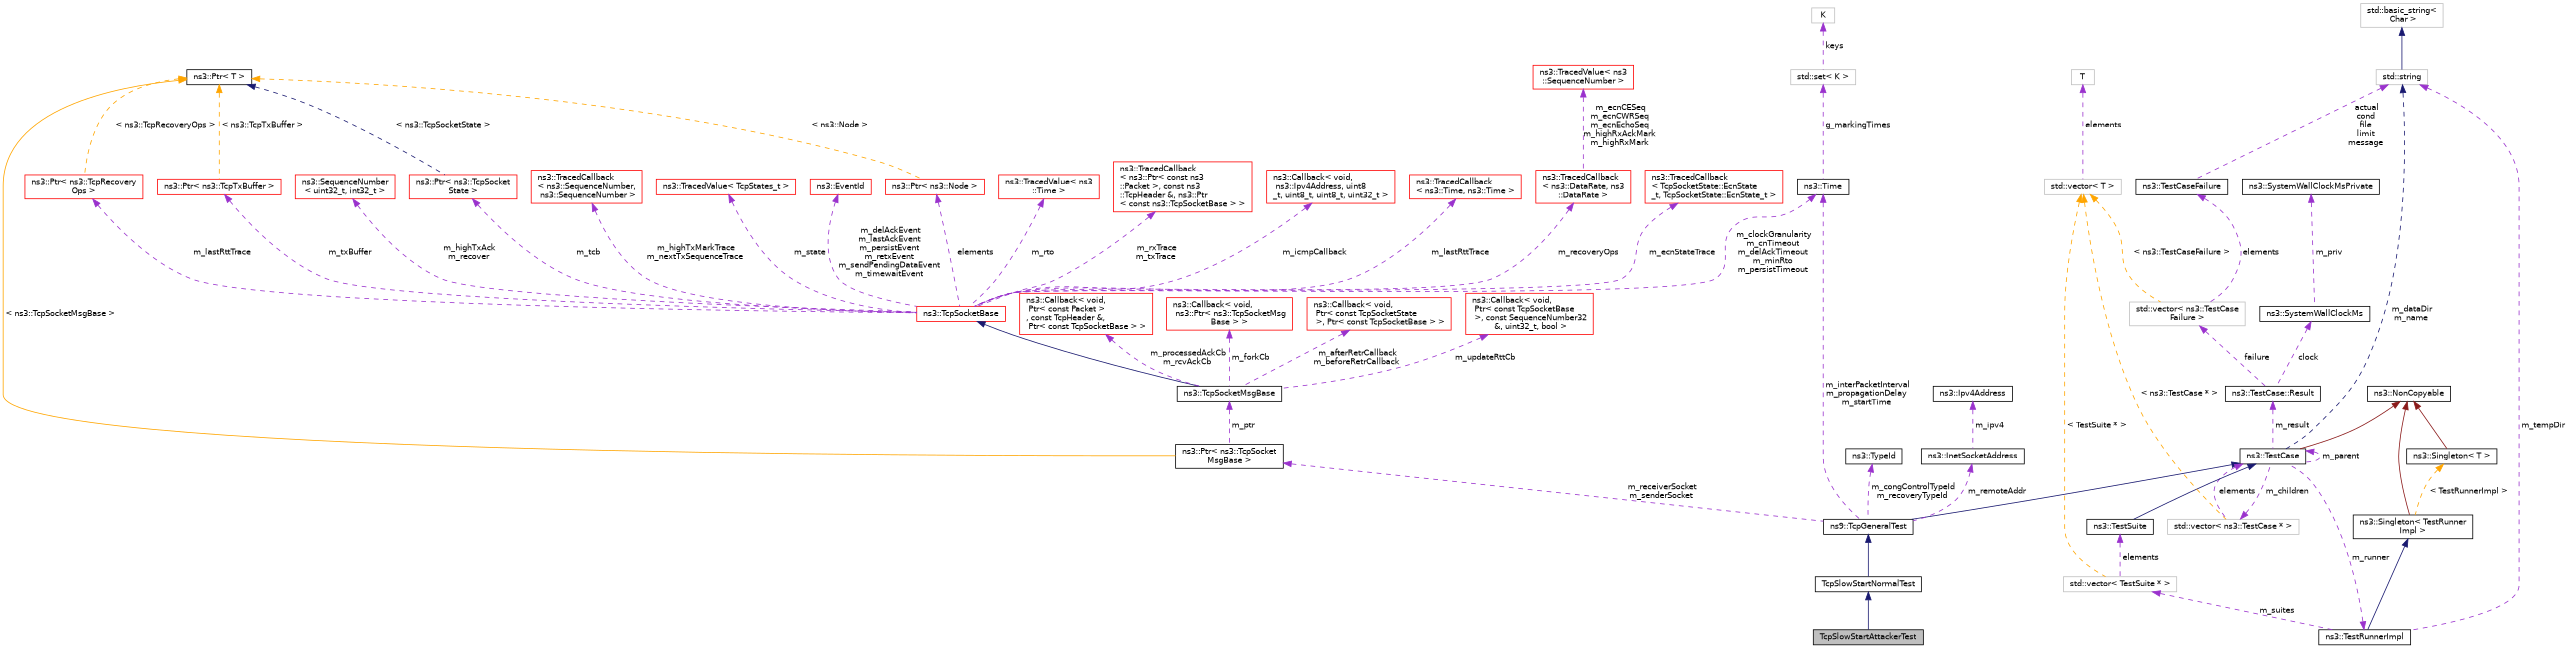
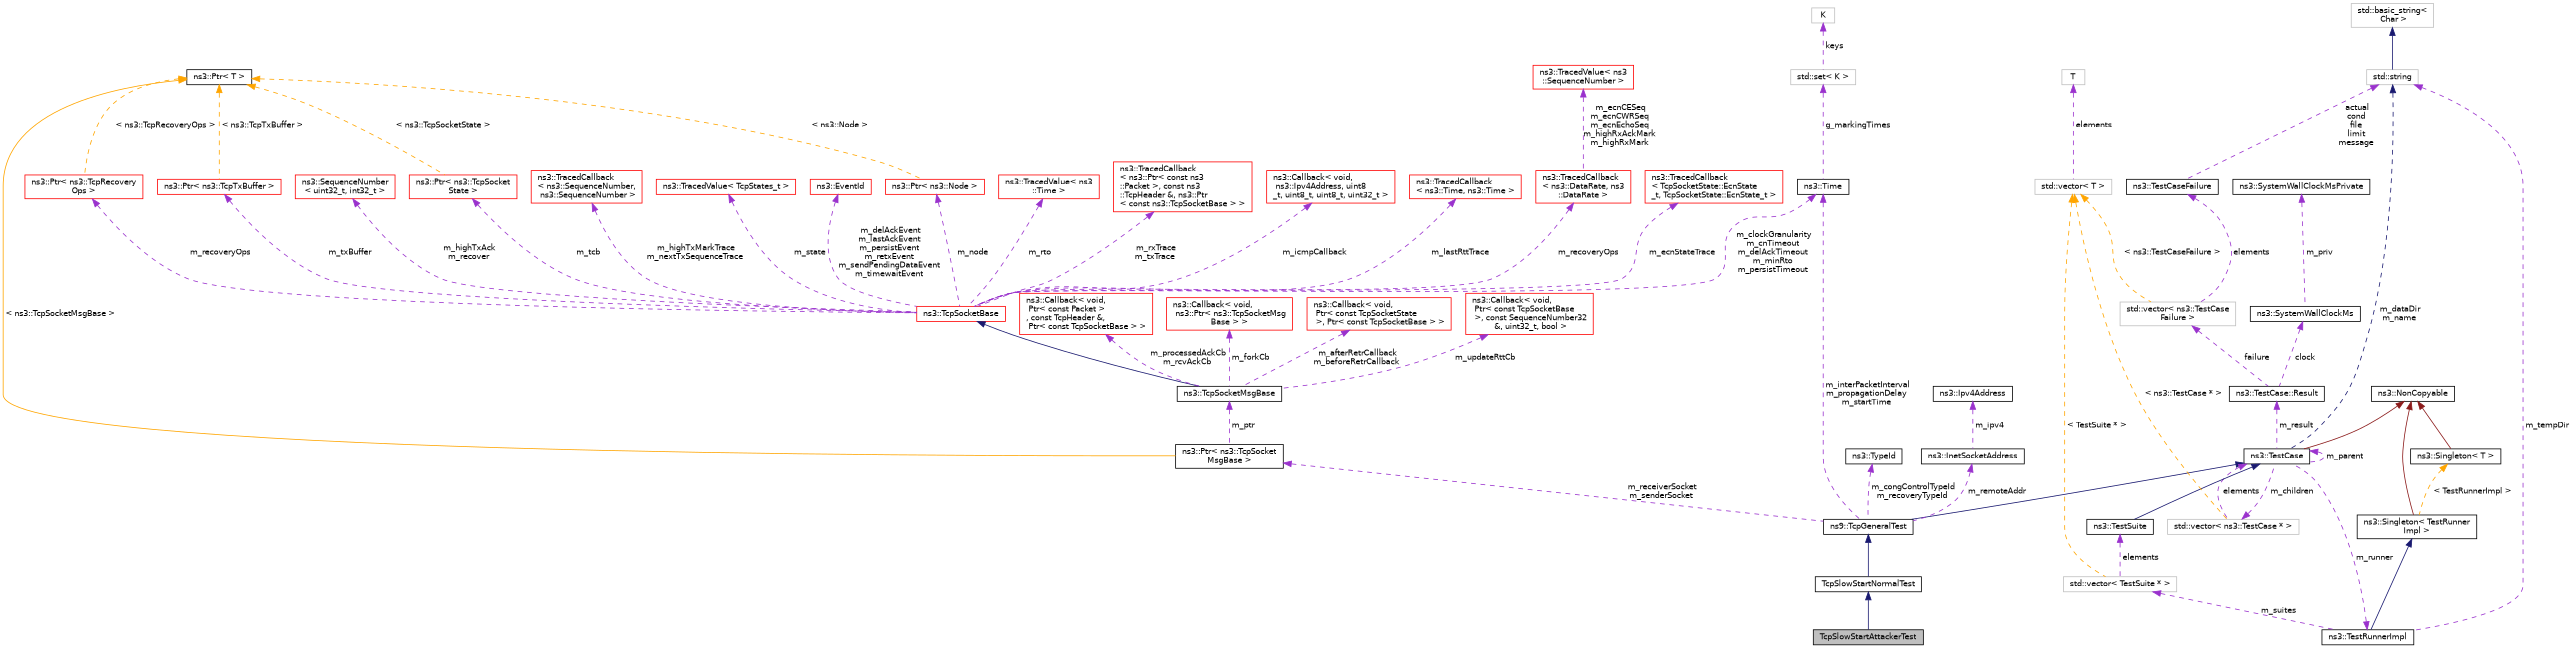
edge "ns3::Ptr< ns3::TcpSocket State >" -> "ns3::Ptr< T >": color midnightblue -> orange
edge "ns3::TcpSocketBase" -> "ns3::Ptr< ns3::TcpRecovery Ops >": label " m_lastRttTrace" -> " m_recoveryOps"
edge "ns3::TcpSocketBase" -> "ns3::Ptr< ns3::Node >": label " elements" -> " m_node"
